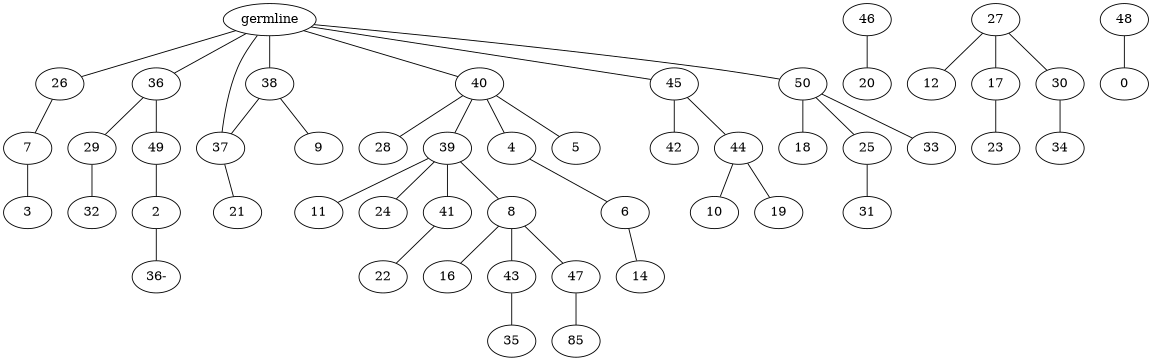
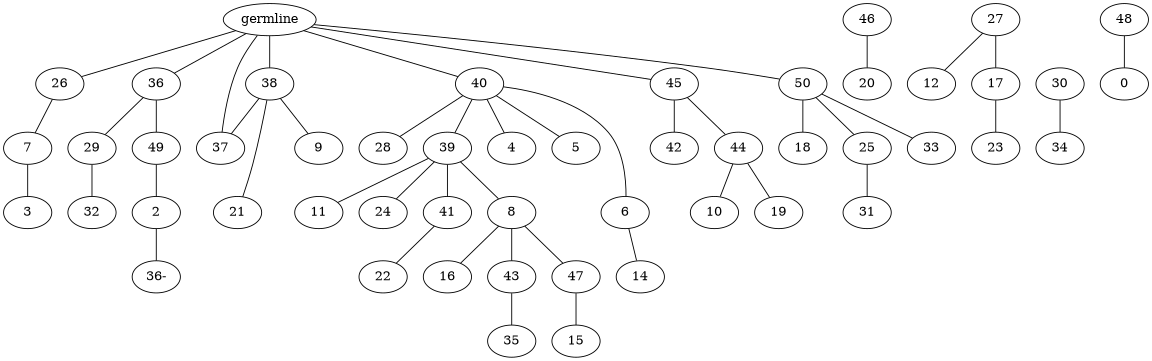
edge "27" -- "30": removed
edge "37" -- "21": now "38" -- "21"
edge "4" -- "6": now "40" -- "6"
node "85": label "85" -> "15"
